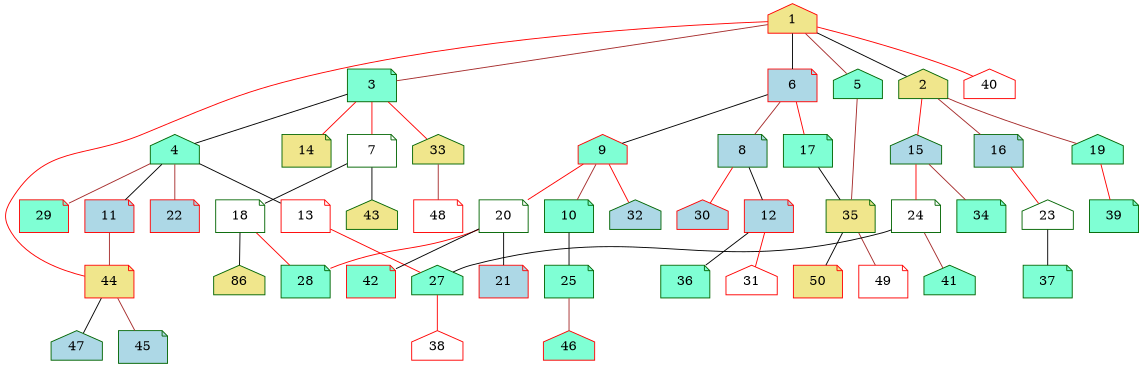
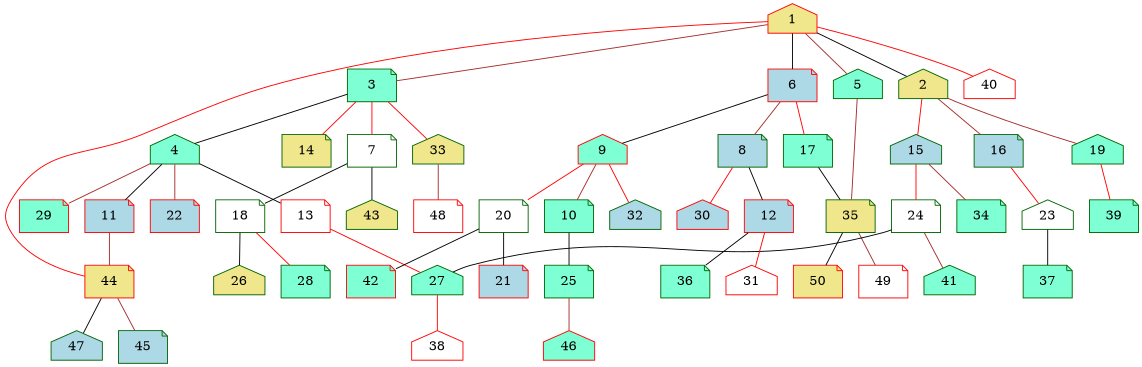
edge "20" -- "28": removed
node "86": label "86" -> "26"
